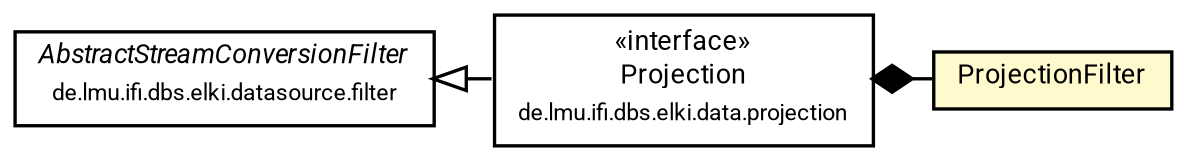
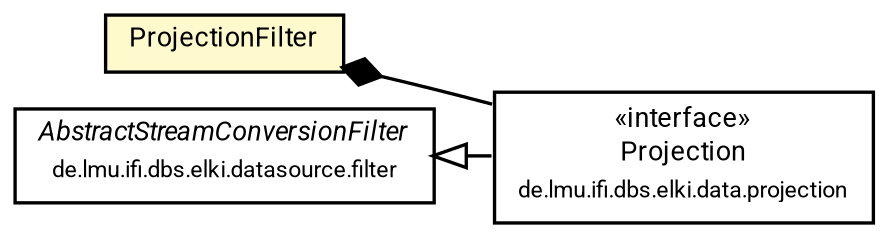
edge "ProjectionFilter" -> "Projection": reversed
